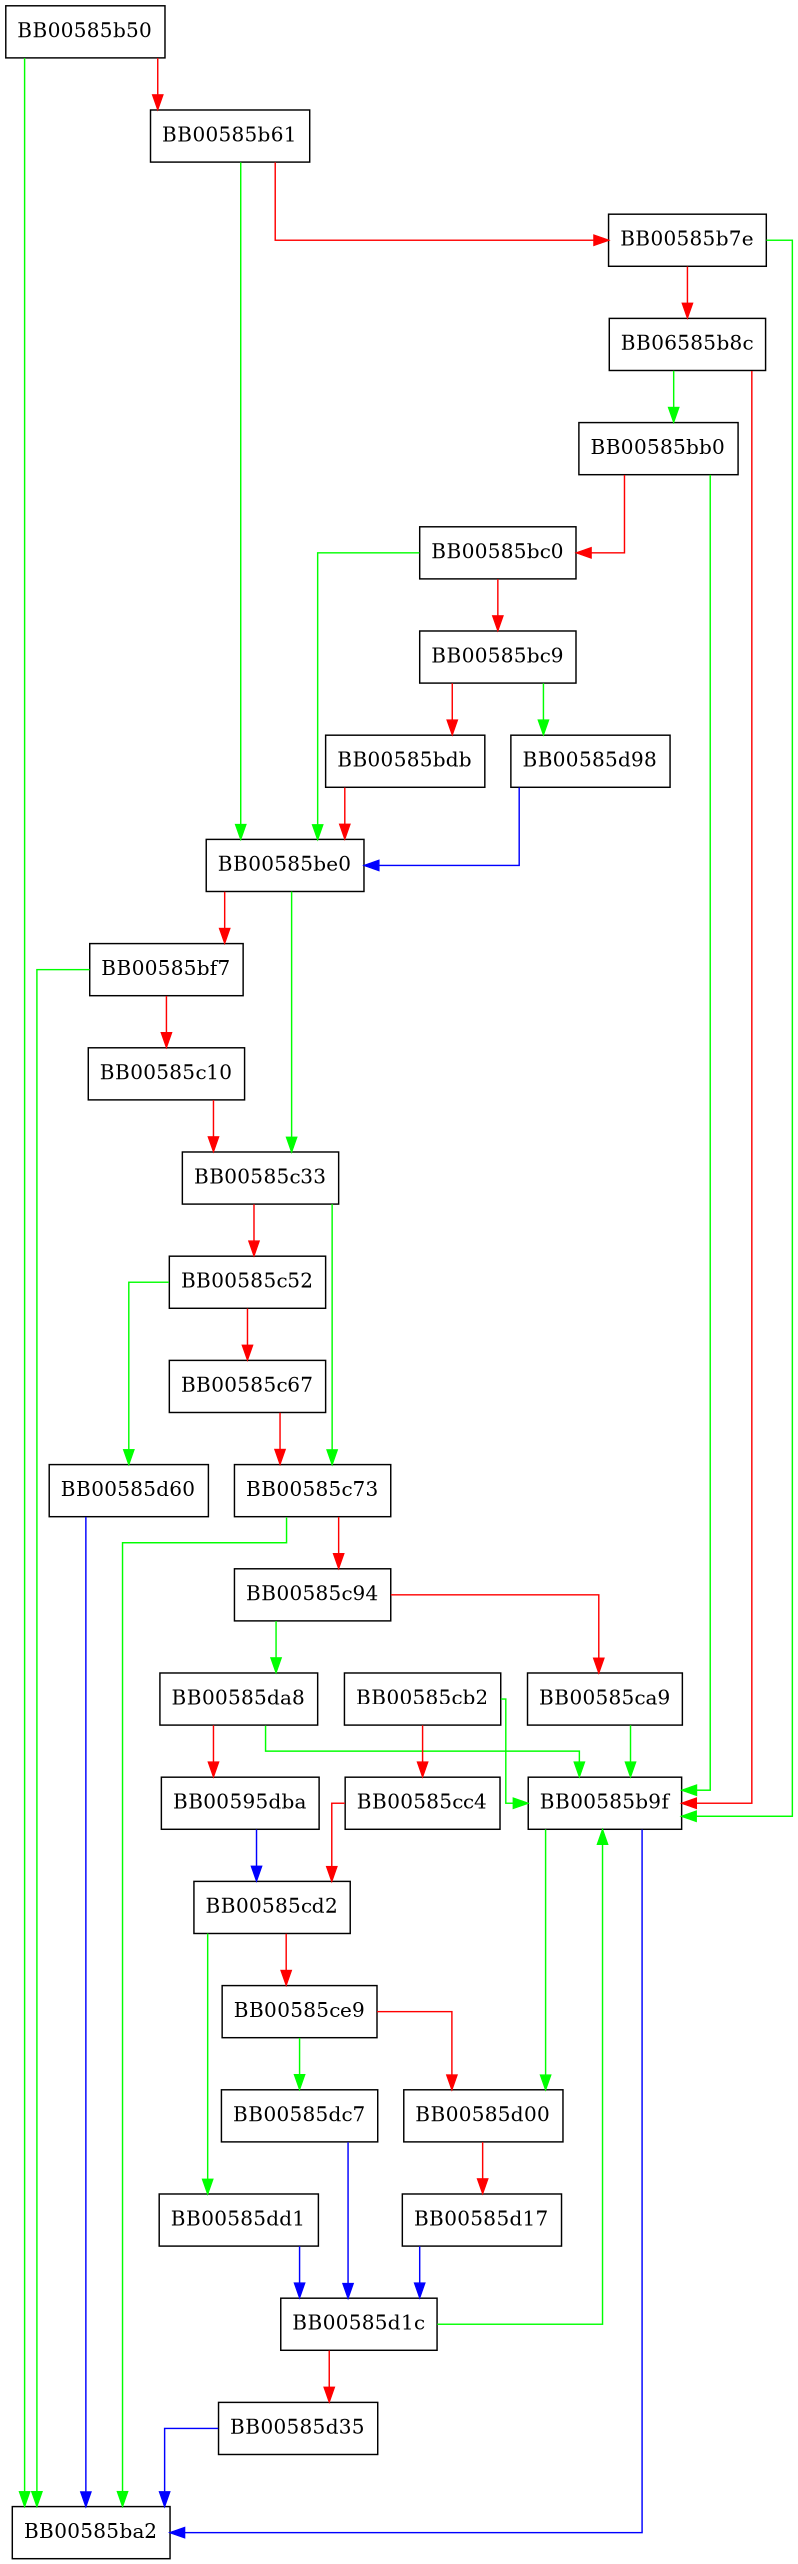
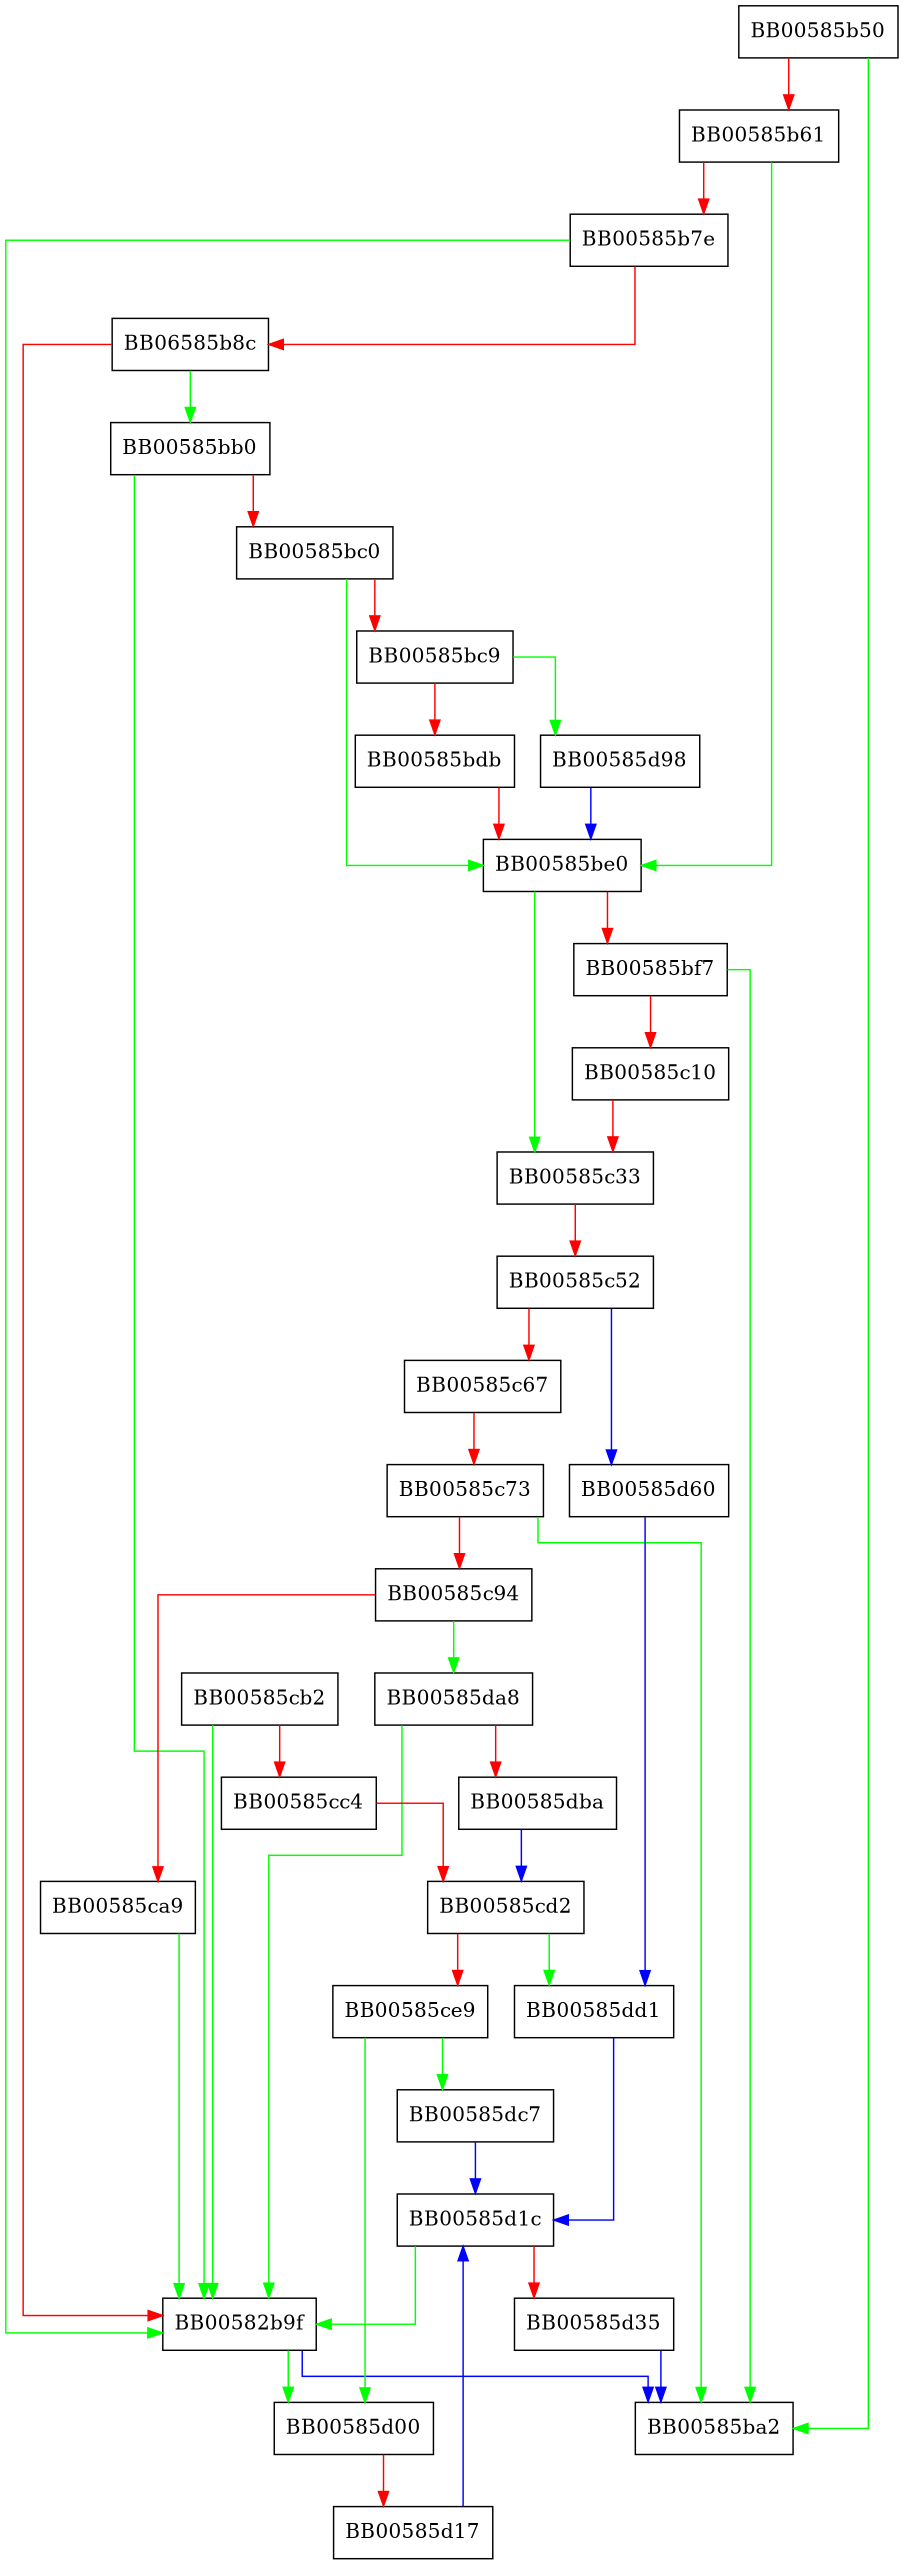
edge "BB00585c33" -> "BB00585c73": removed
edge "BB00585c52" -> "BB00585d60": color green -> blue
node "BB00595dba": label "BB00595dba" -> "BB00585dba"
node "BB00585b9f": label "BB00585b9f" -> "BB00582b9f"
edge "BB00585d60" -> "BB00585ba2": now "BB00585d60" -> "BB00585dd1"
edge "BB00585ce9" -> "BB00585d00": color red -> green
